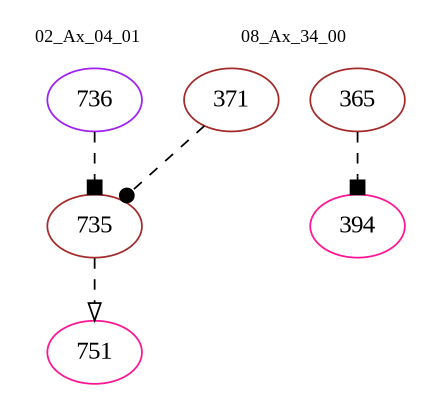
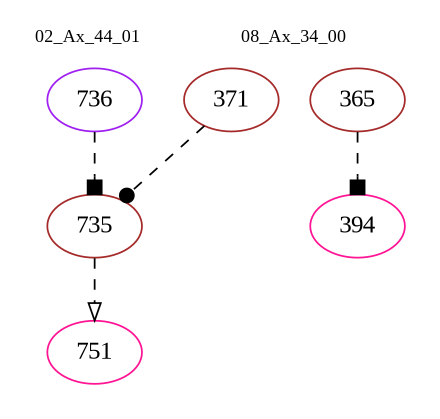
cluster "02_Ax_04_01": label "02_Ax_04_01" -> "02_Ax_44_01"
